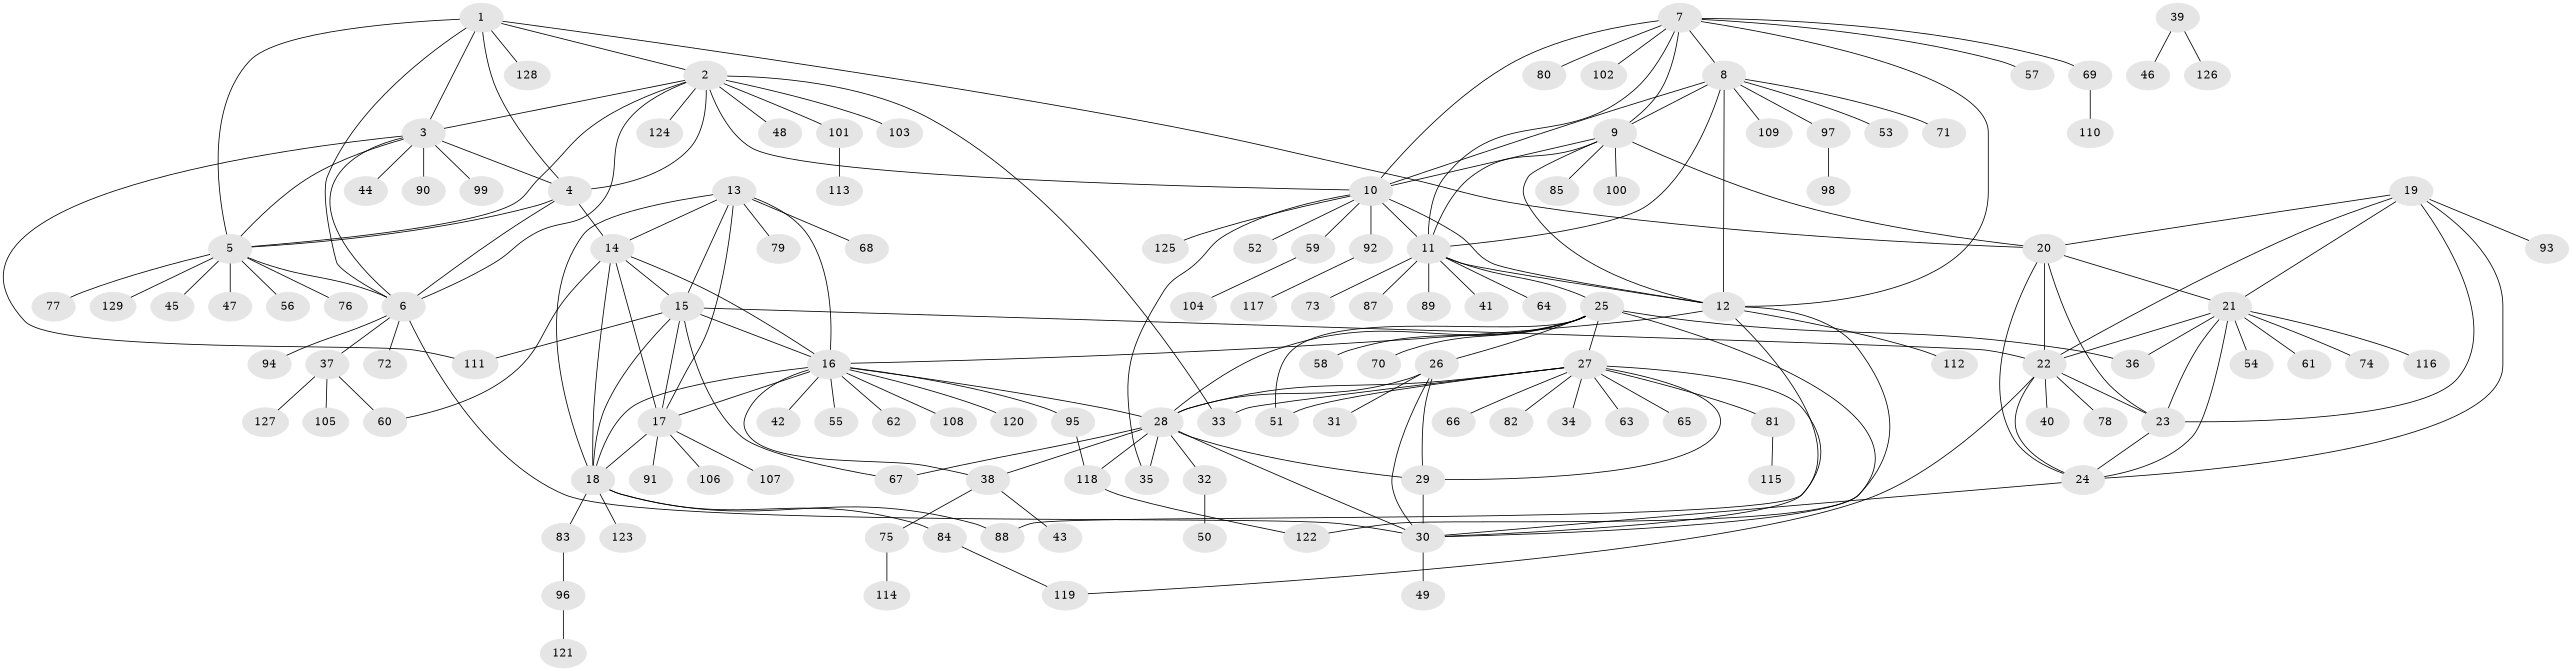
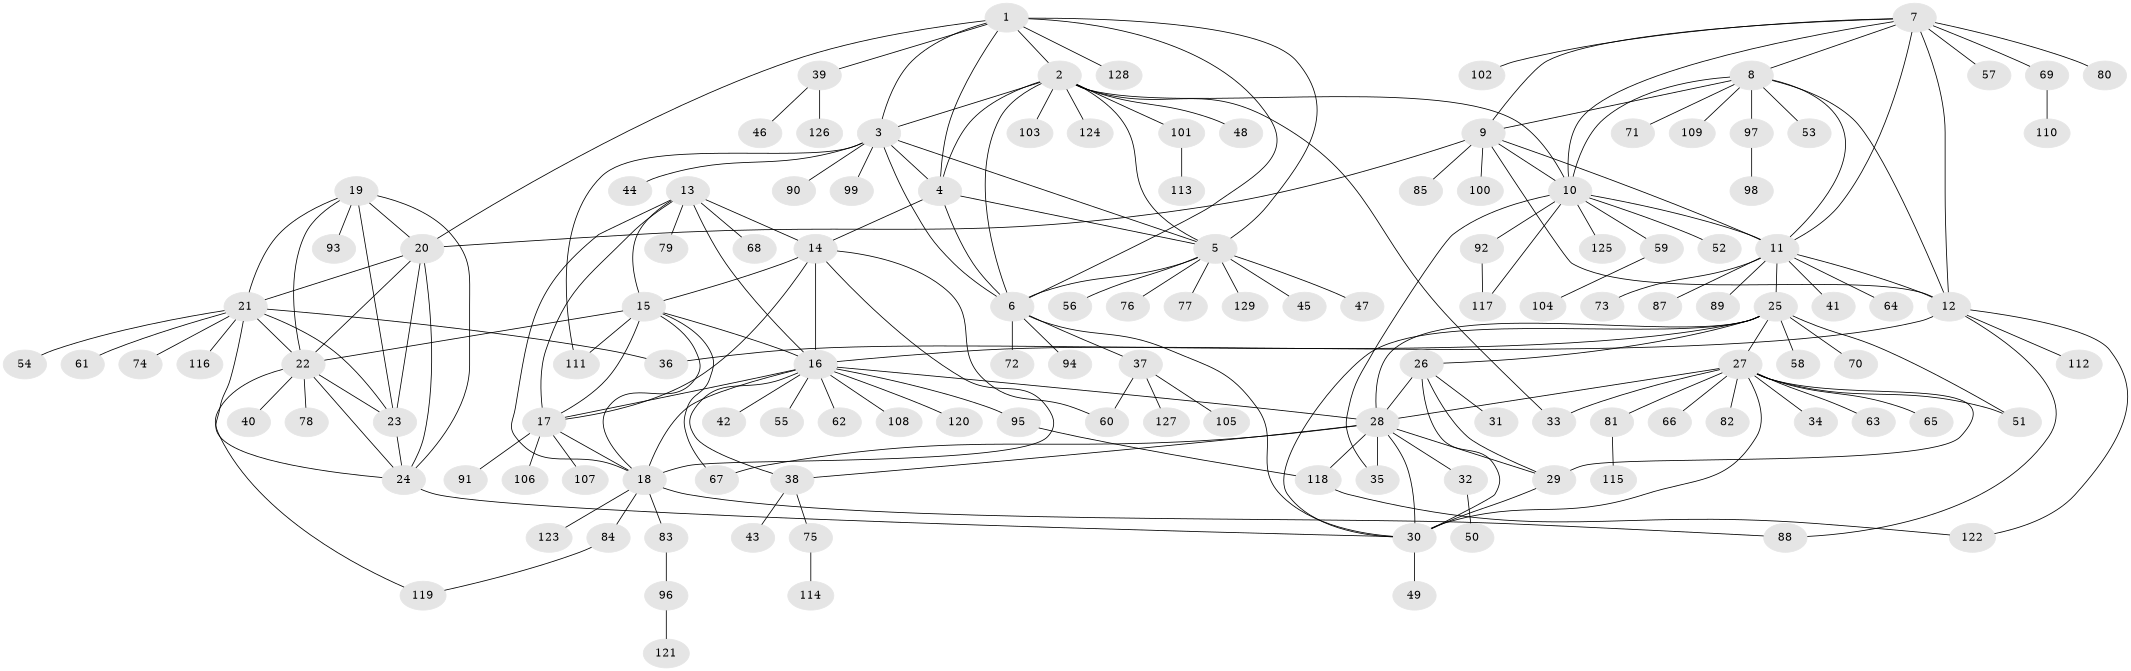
edge "1" -- "39": added
edge "10" -- "12": now "10" -- "117"
